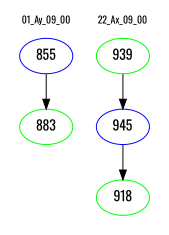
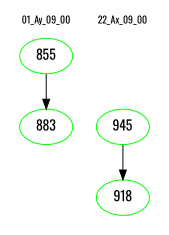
node "855": color blue -> green
node "939": removed
node "945": color blue -> green
